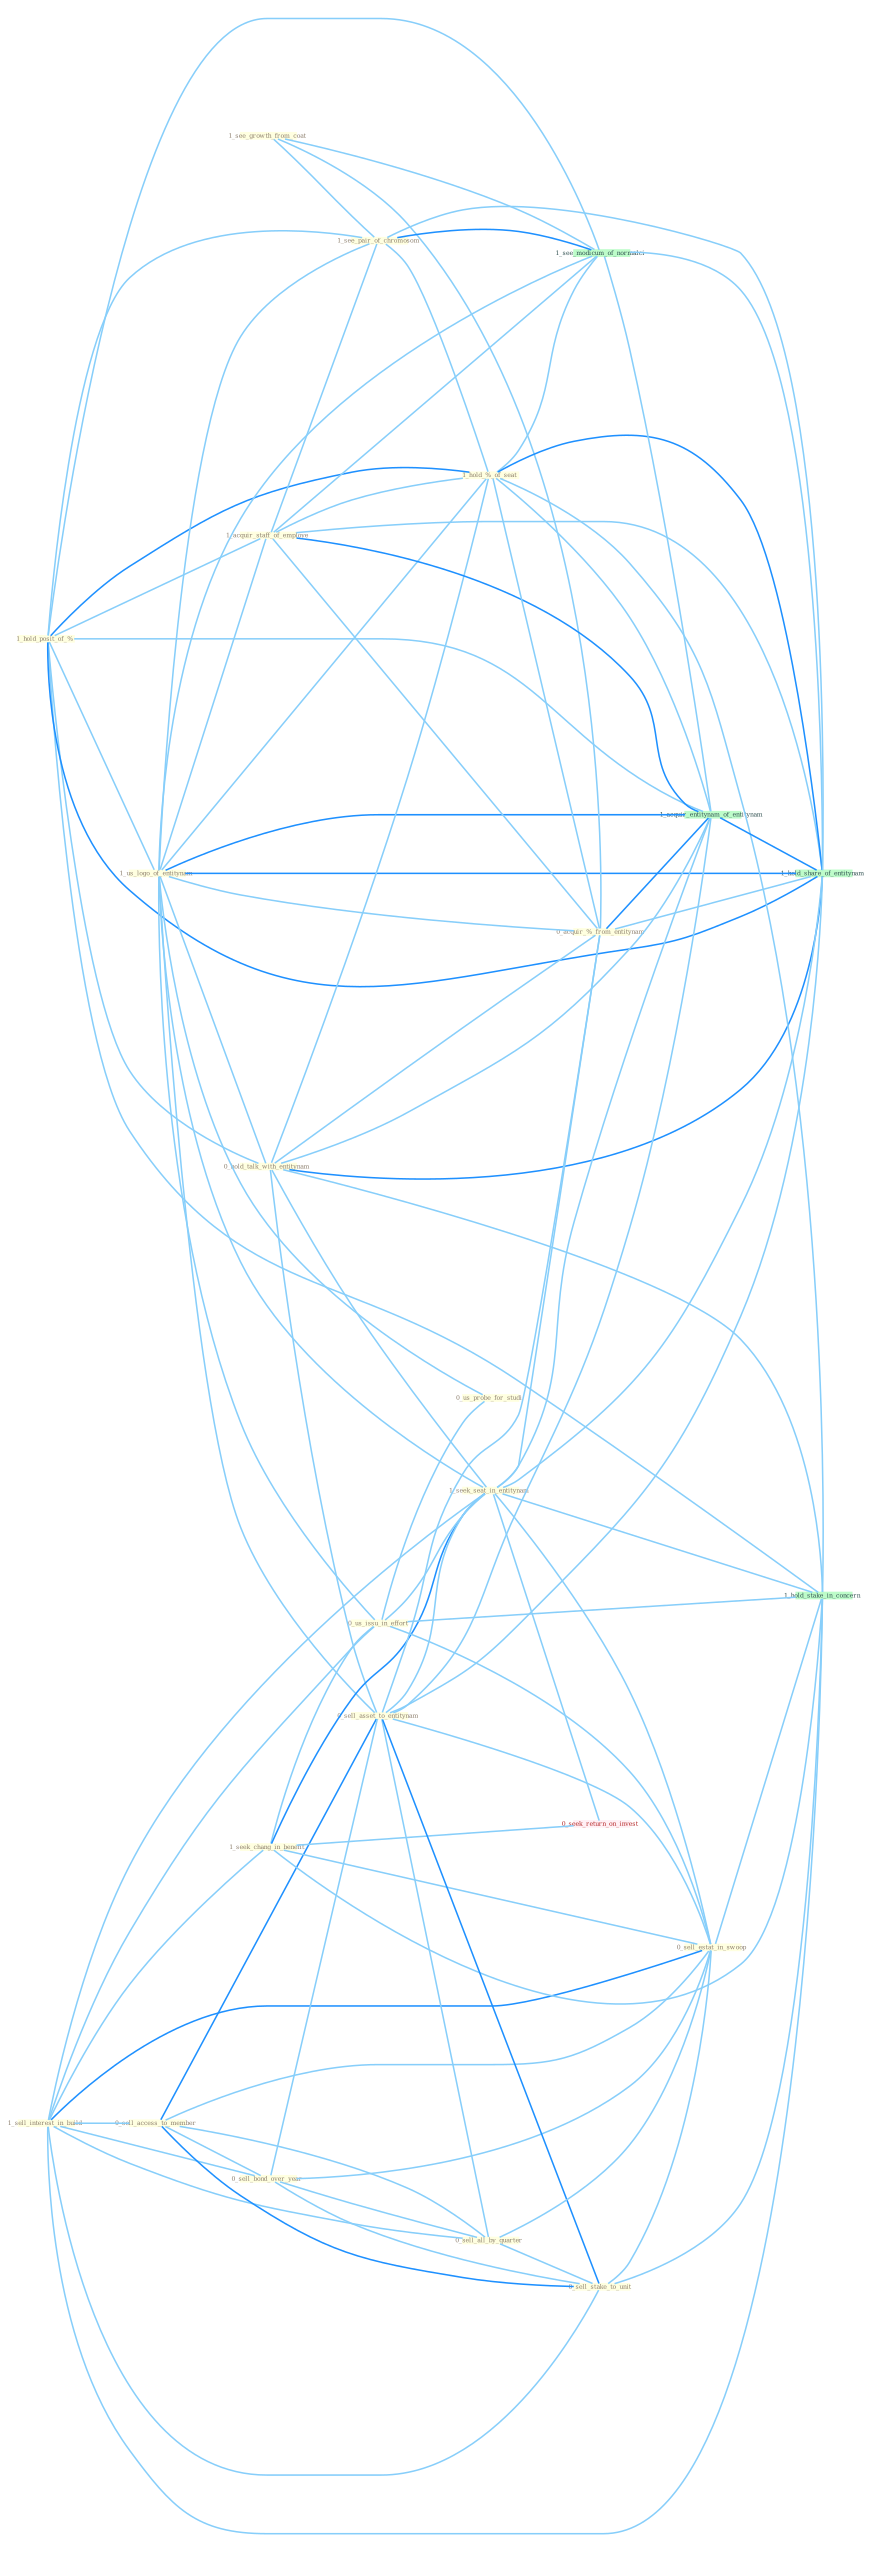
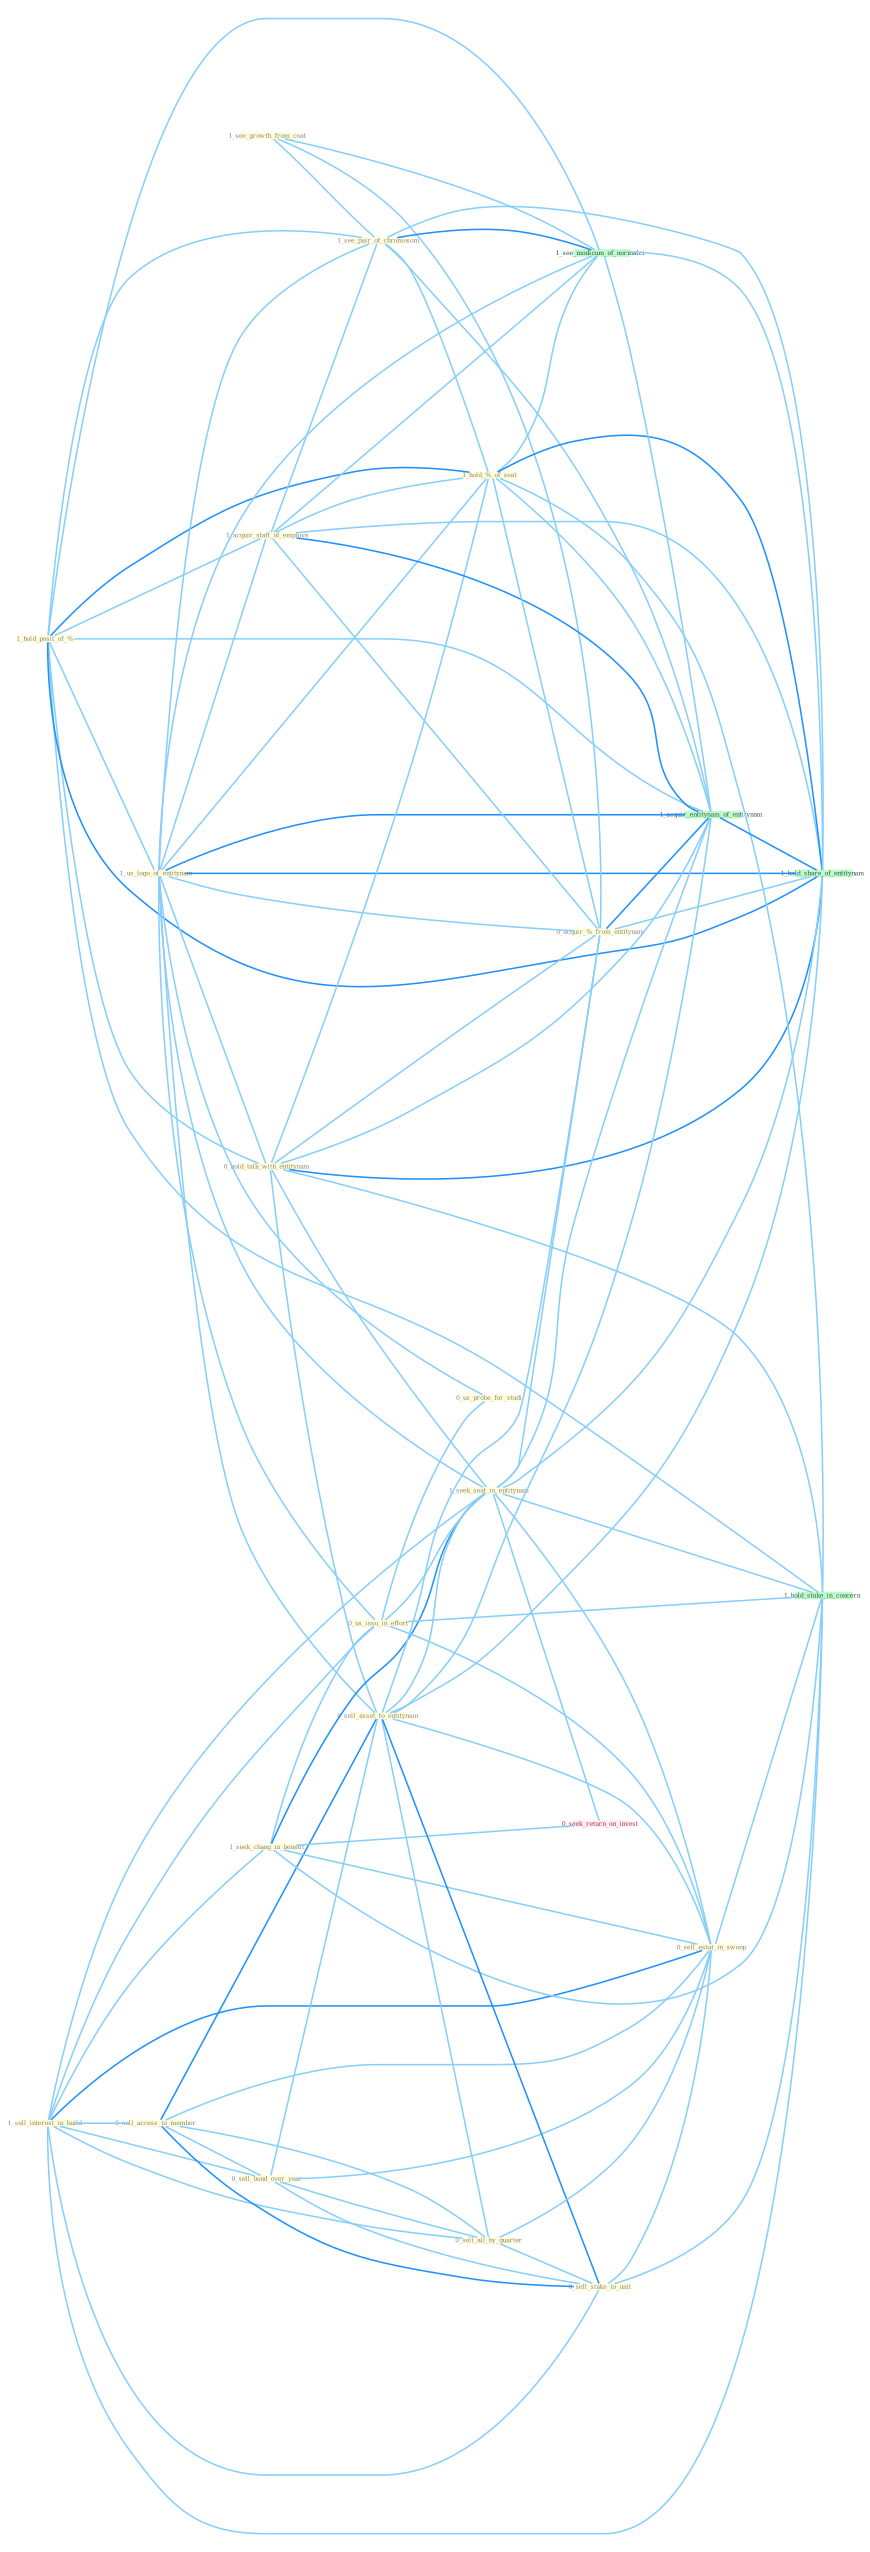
edge "1_see_pair_of_chromosom" -- "1_acquir_entitynam_of_entitynam": added
